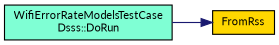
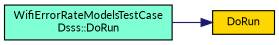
node "FromRss": label "FromRss" -> "DoRun"
